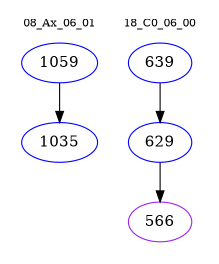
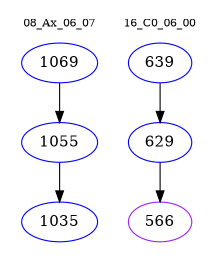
cluster "08_Ax_06_01": label "08_Ax_06_01" -> "08_Ax_06_07"
cluster "18_C0_06_00": label "18_C0_06_00" -> "16_C0_06_00"
node "1059": label "1059" -> "1055"
node "1069": added
